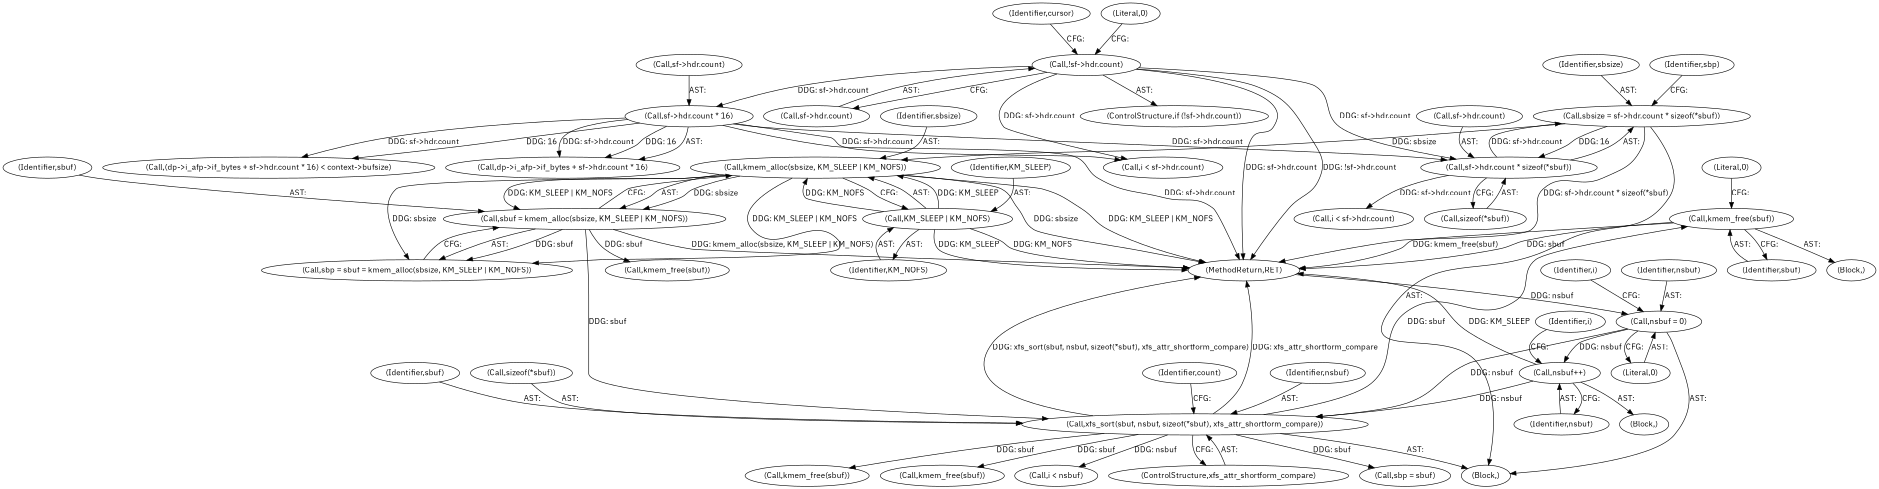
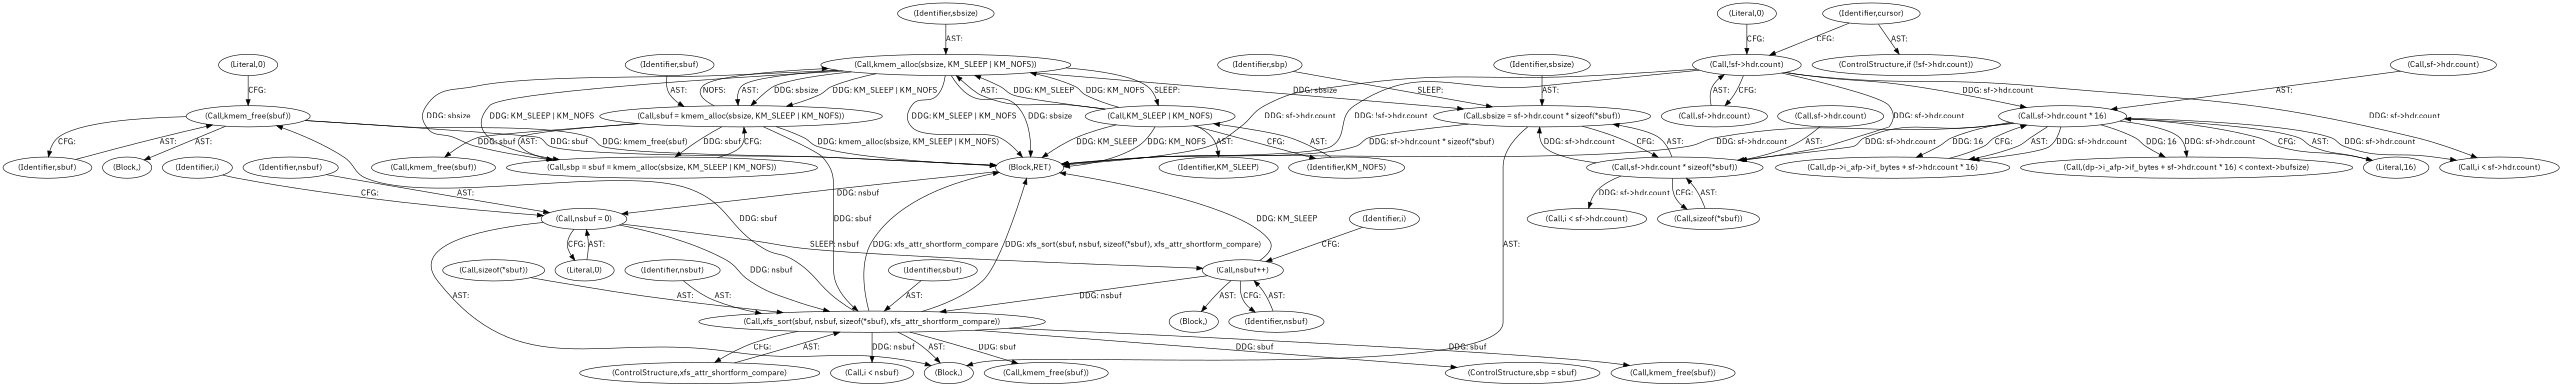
edge "(Call,!sf->hdr.count)" -> "(ControlStructure,if (!sf->hdr.count))": now "(Identifier,cursor)" -> "(ControlStructure,if (!sf->hdr.count))"
edge "(Identifier,sbp)" -> "(Call,sbsize = sf->hdr.count * sizeof(*sbuf))": label "CFG: " -> "SLEEP: "
edge "(Call,sbsize = sf->hdr.count * sizeof(*sbuf))" -> "(Call,sf->hdr.count * sizeof(*sbuf))": label "DDG: 16" -> "CFG: "
edge "(Call,sbsize = sf->hdr.count * sizeof(*sbuf))" -> "(Call,kmem_alloc(sbsize, KM_SLEEP | KM_NOFS))": reversed
edge "(Call,dp->i_afp->if_bytes + sf->hdr.count * 16)" -> "(Call,sf->hdr.count * 16)": added, label "CFG:"
node "(Literal,16)": added
edge "(Call,sbuf = kmem_alloc(sbsize, KM_SLEEP | KM_NOFS))" -> "(Call,kmem_alloc(sbsize, KM_SLEEP | KM_NOFS))": label "CFG: " -> "NOFS: "
edge "(Call,kmem_alloc(sbsize, KM_SLEEP | KM_NOFS))" -> "(Call,KM_SLEEP | KM_NOFS)": label "CFG: " -> "SLEEP: "
edge "(Identifier,KM_SLEEP)" -> "(Call,KM_SLEEP | KM_NOFS)": reversed
edge "(Call,KM_SLEEP | KM_NOFS)" -> "(Identifier,KM_NOFS)": label "AST: " -> "CFG: "
node "(MethodReturn,RET)": label "(MethodReturn,RET)" -> "(Block,RET)"
edge "(Call,nsbuf = 0)" -> "(Call,nsbuf++)": label "DDG: nsbuf" -> "SLEEP: nsbuf"
node "(Identifier,count)": removed
node "(Call,sbp = sbuf)": label "(Call,sbp = sbuf)" -> "(ControlStructure,sbp = sbuf)"
